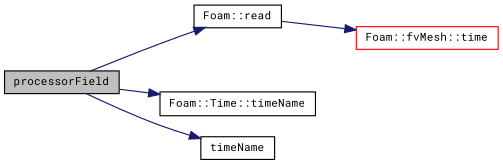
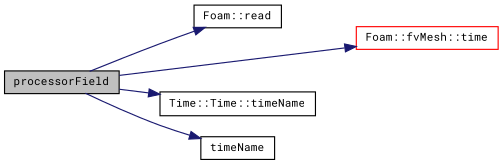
edge "Foam::read" -> "Foam::fvMesh::time": now "processorField" -> "Foam::fvMesh::time"
node "Foam::Time::timeName": label "Foam::Time::timeName" -> "Time::Time::timeName"
